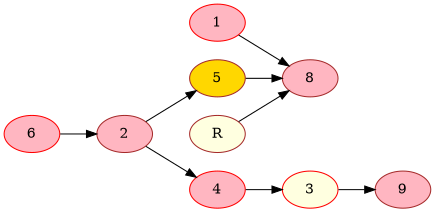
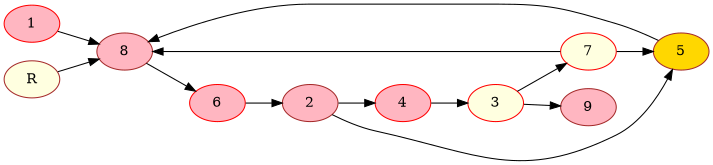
node "7": added
edge "8" -> "6": added
